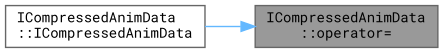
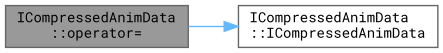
edge "ICompressedAnimData ::ICompressedAnimData" -> "ICompressedAnimData ::operator=": reversed
